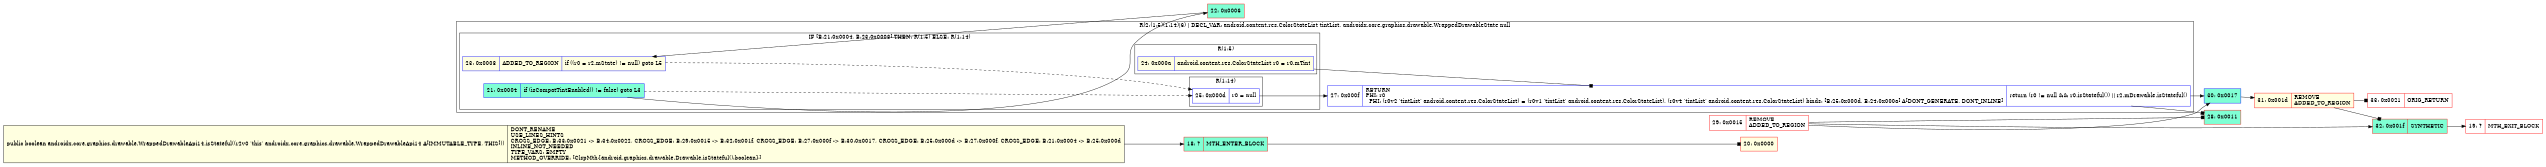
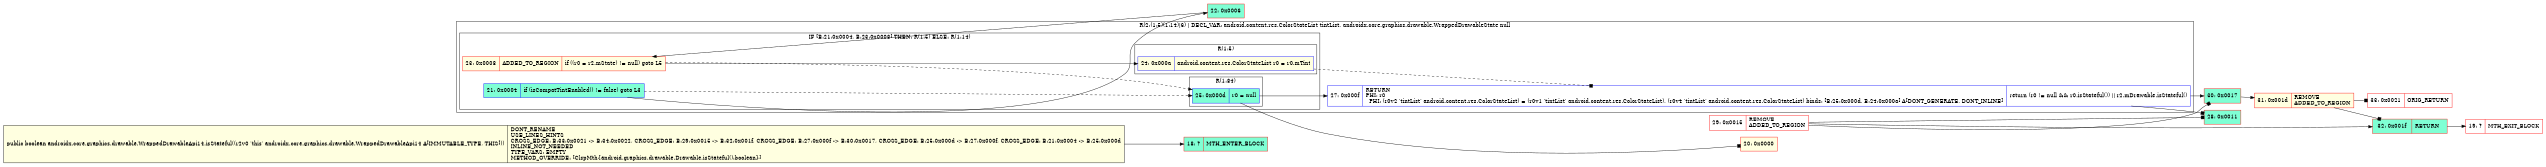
node "23: 0x0008": color blue -> red
edge "23: 0x0008" -> "24: 0x000a": added
edge "24: 0x000a" -> "27: 0x000f": style solid -> dashed
cluster "R(1:14)": label "R(1:14)" -> "R(1:84)"
node "25: 0x000d": fillcolor white -> aquamarine
node "30: 0x0017": color blue -> red
node "32: 0x001f": text "SYNTHETIC" -> "RETURN"
edge "29: 0x0015" -> "30: 0x0017": arrowhead normal -> box
edge "18: ?" -> "20: 0x0000": now "25: 0x000d" -> "20: 0x0000"
